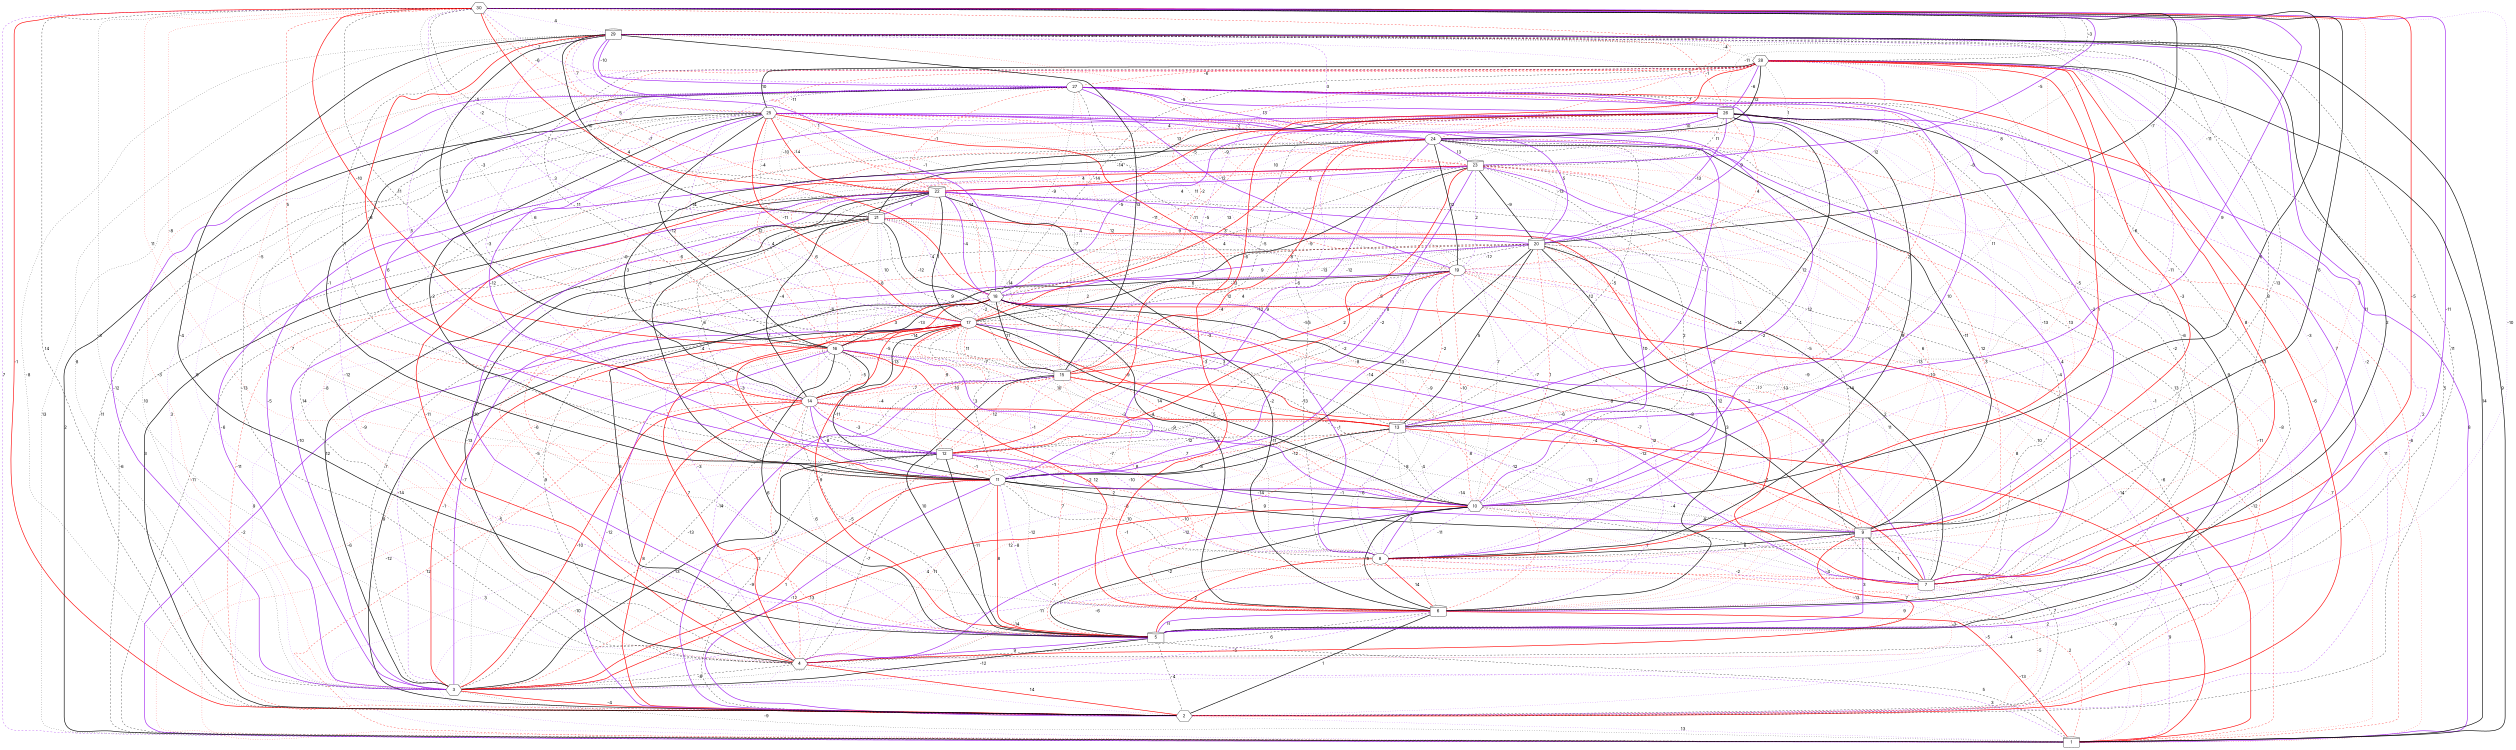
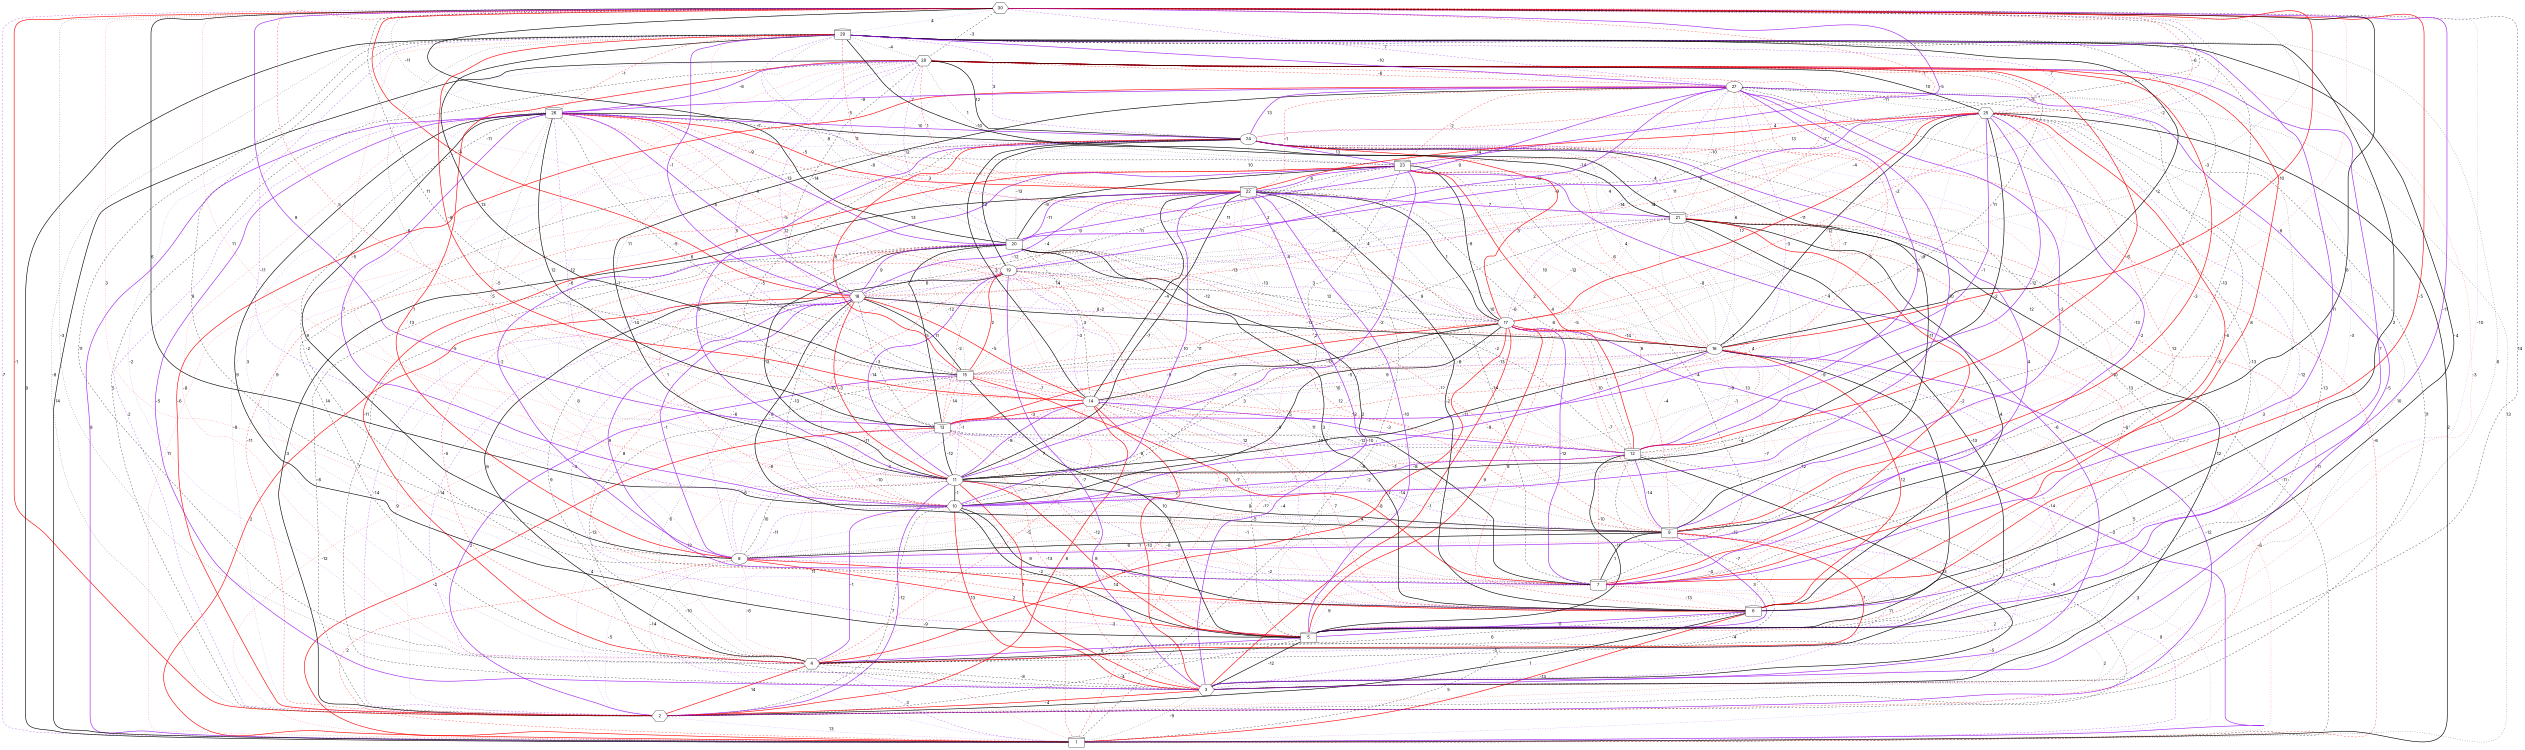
edge "27" -- "8": removed, label "5"
edge "19" -- "16": label "-4" -> "10"
edge "27" -- "3": label "-12" -> "-5"
edge "20" -- "1": removed, label "7"
edge "17" -- "2": removed, label "9"
